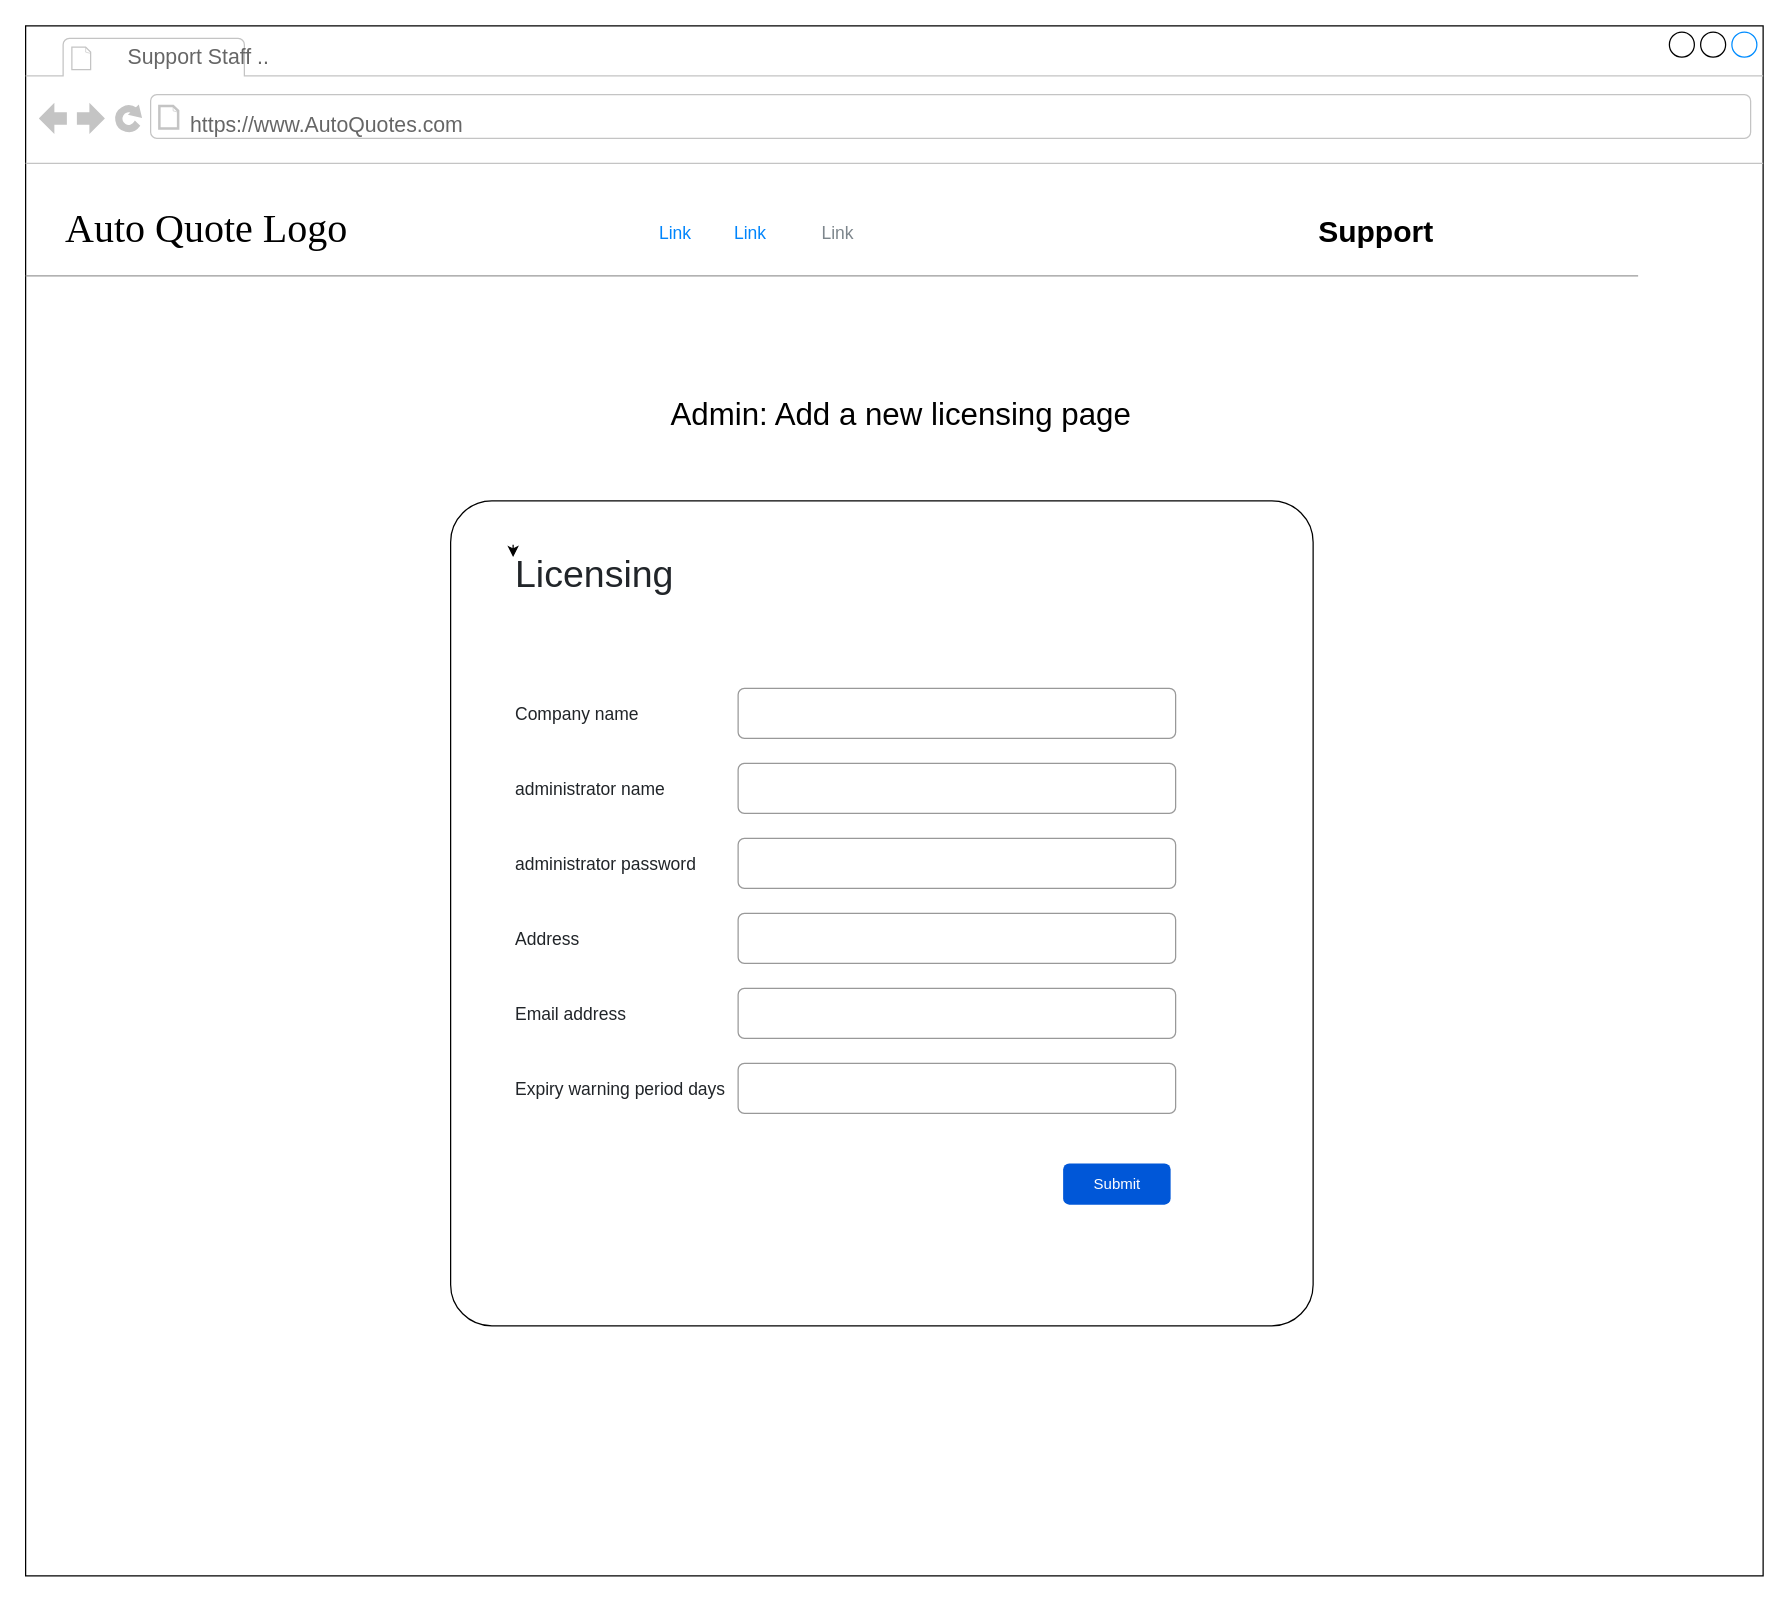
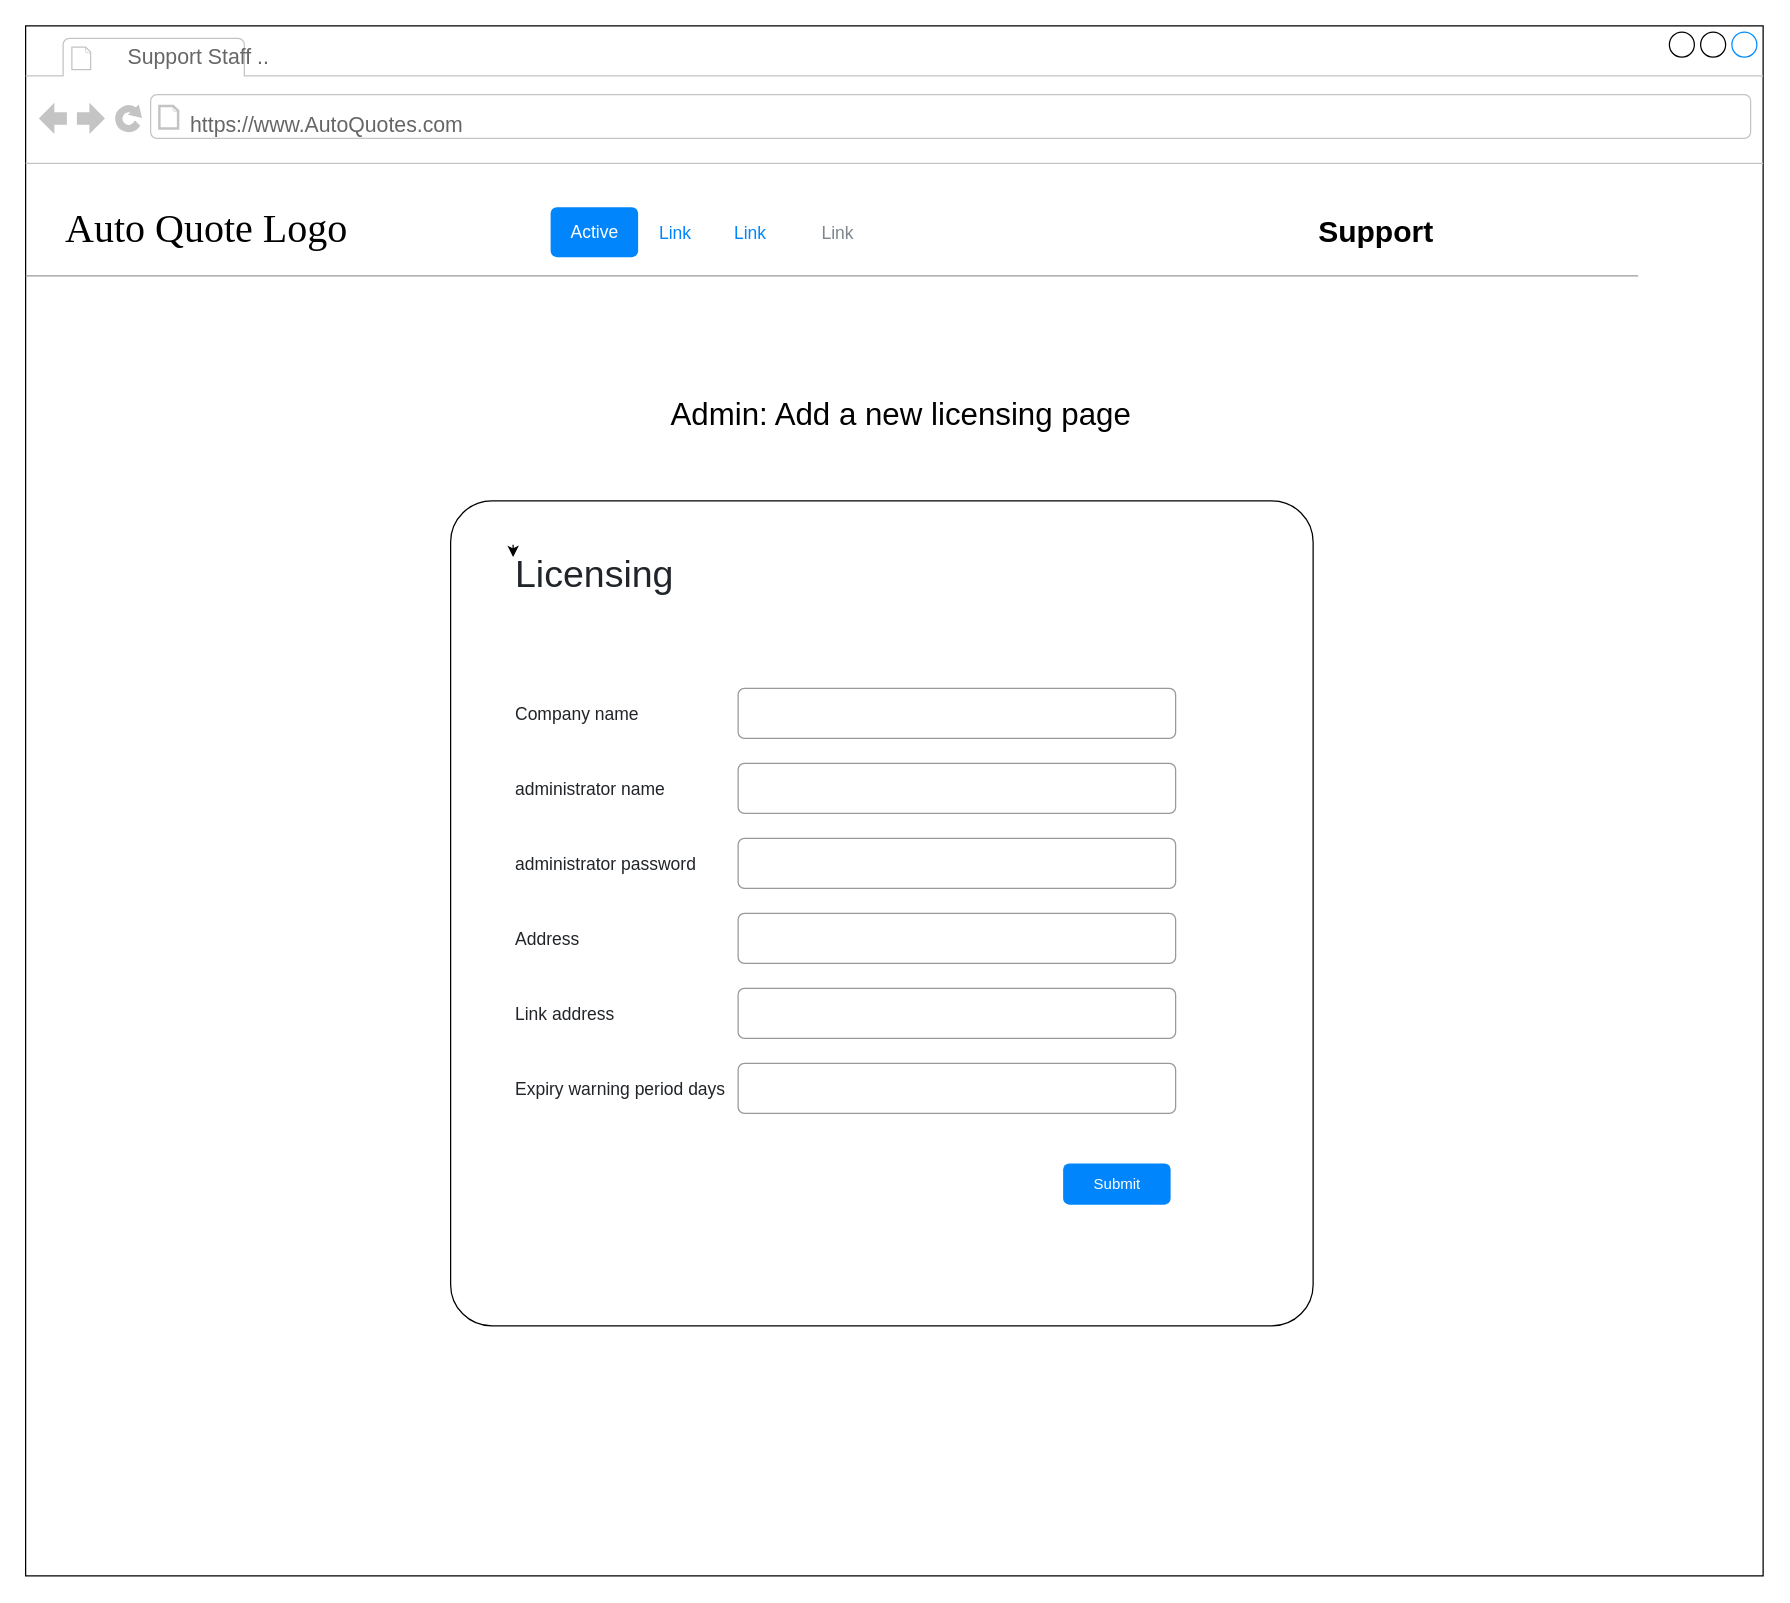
node "Active": added
node "Email address": label "Email address" -> "Link address"
node "Submit": fillcolor #0057d8 -> #0085fc
